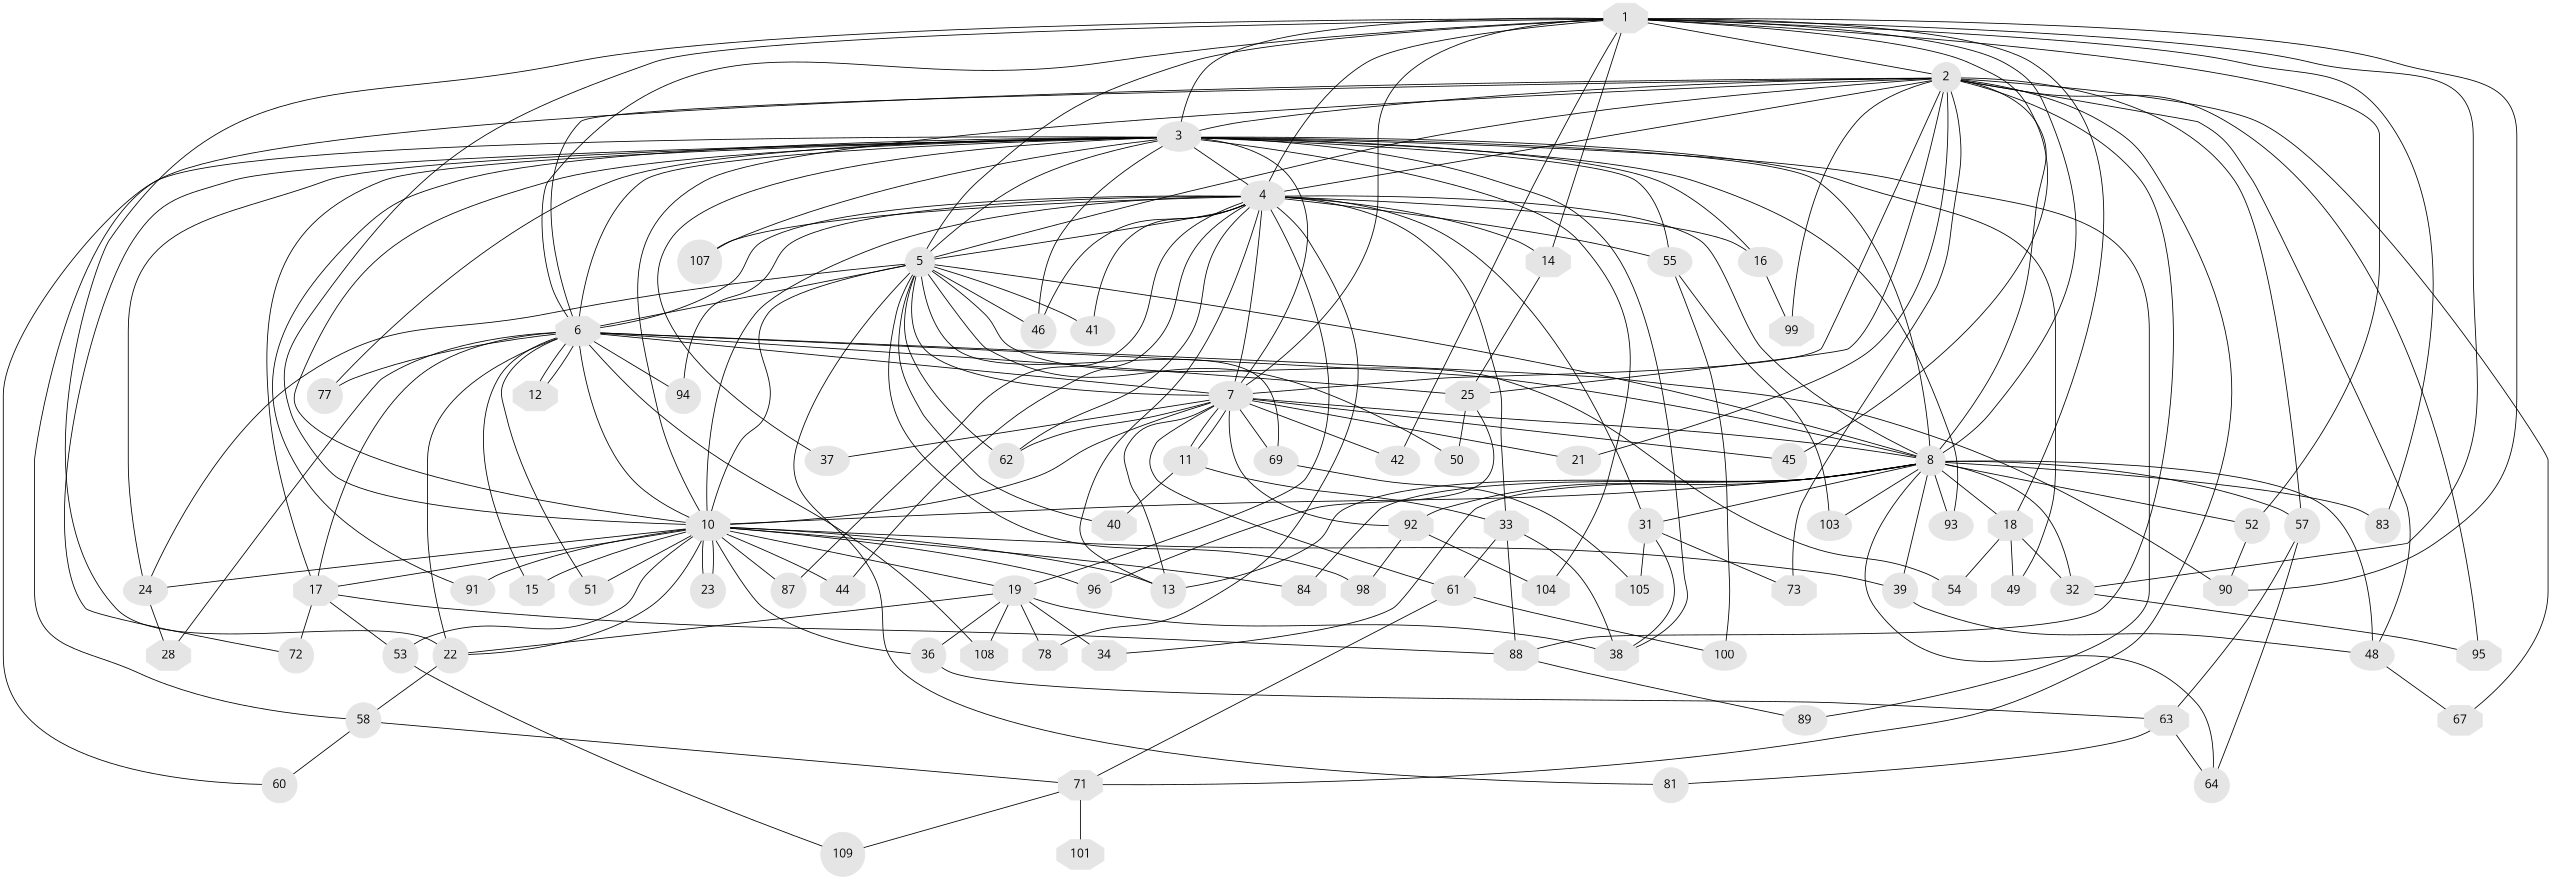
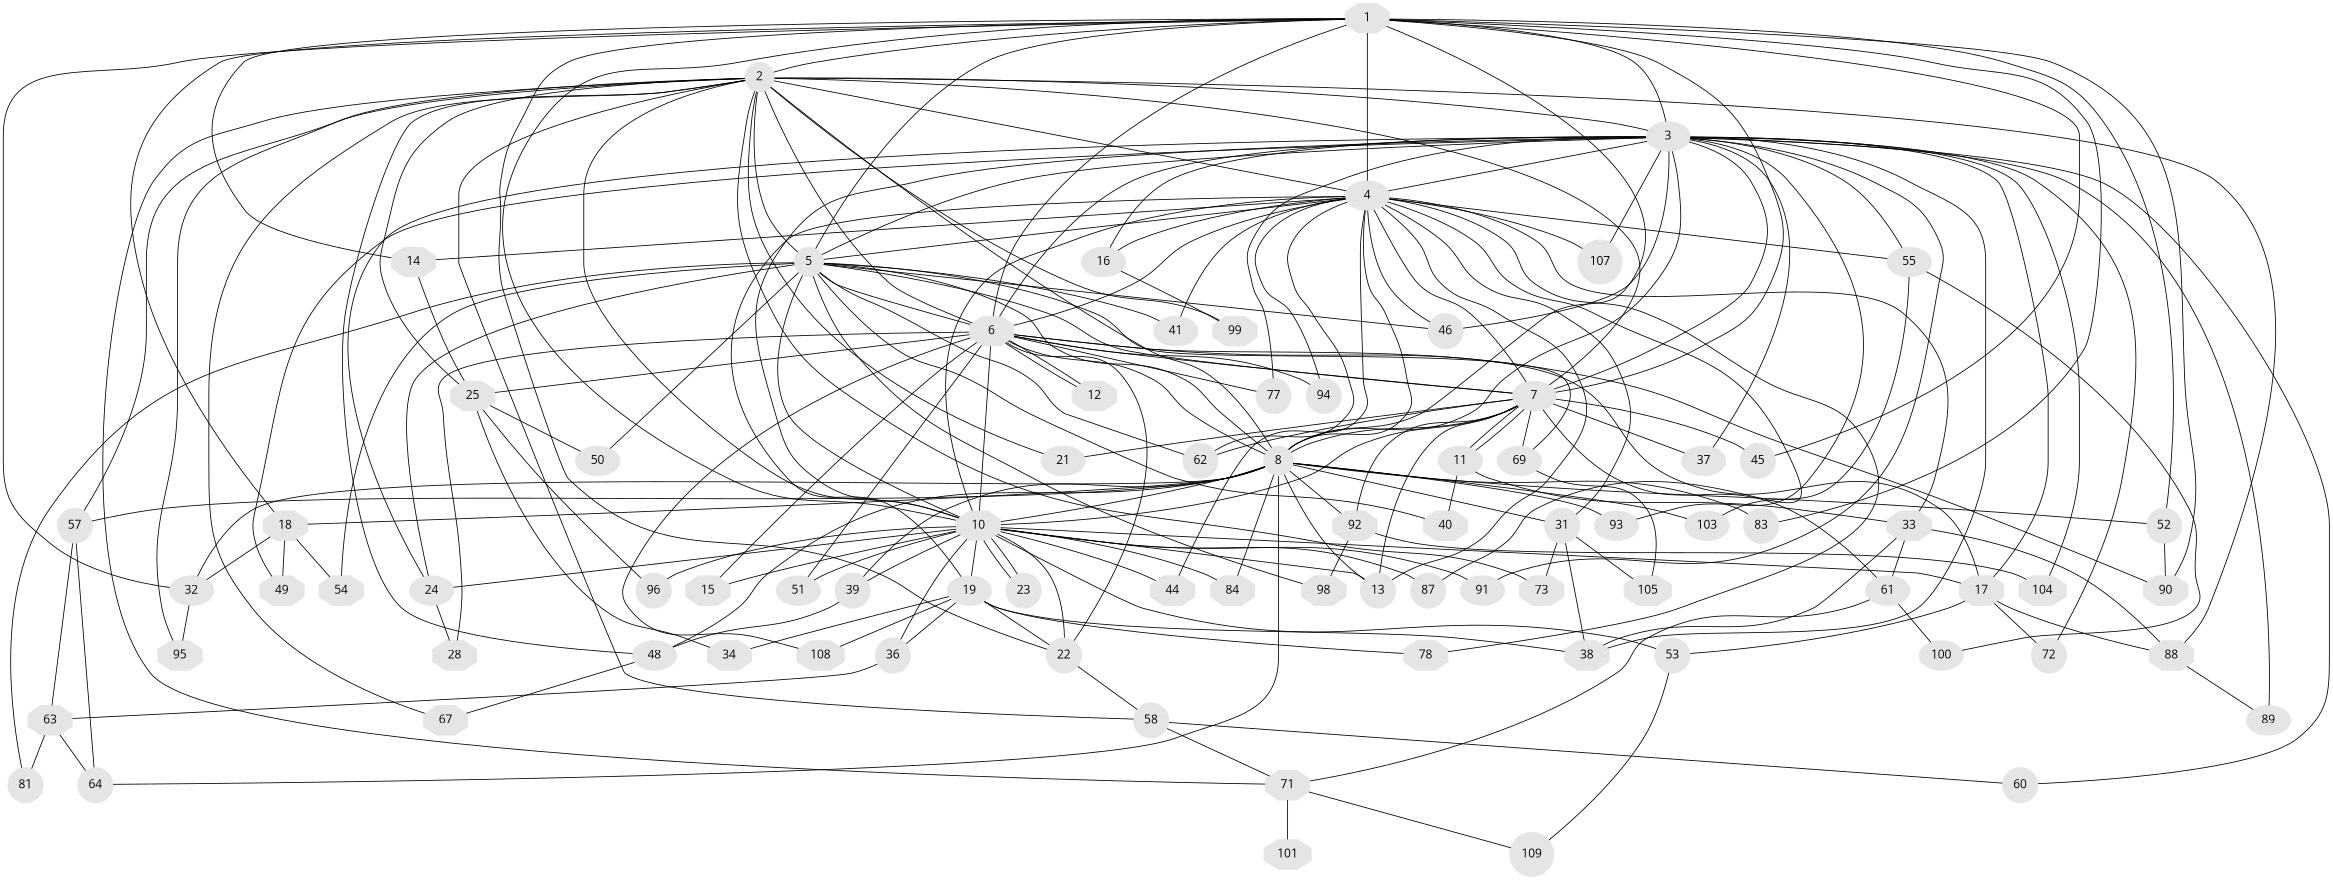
node "42": removed
edge "8" -- "34": now "25" -- "34"
